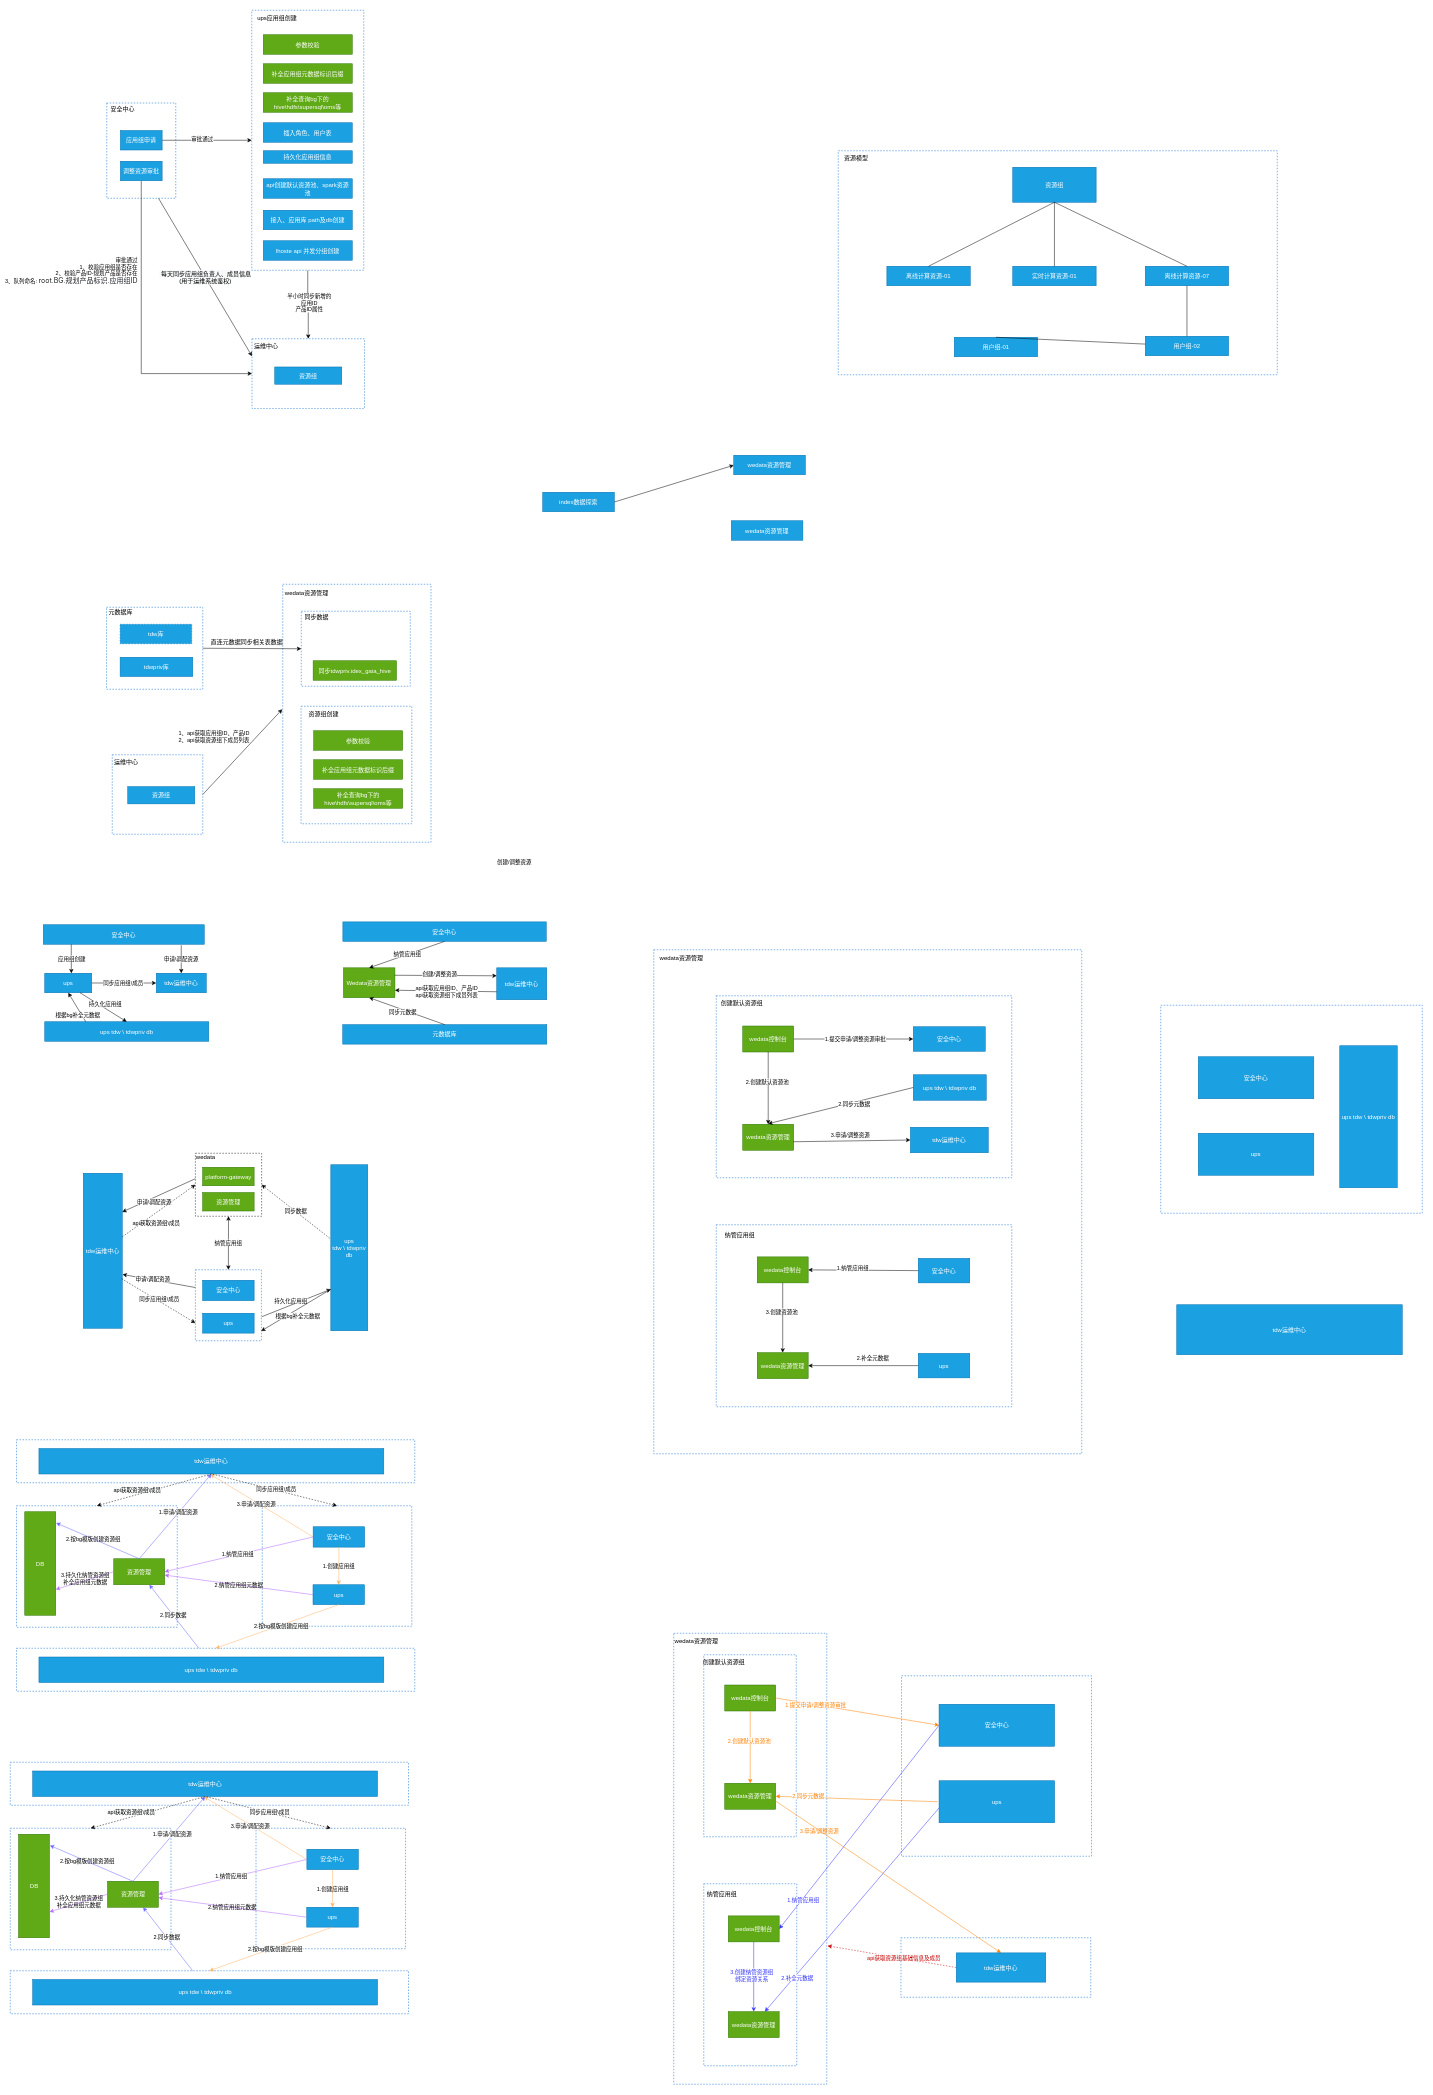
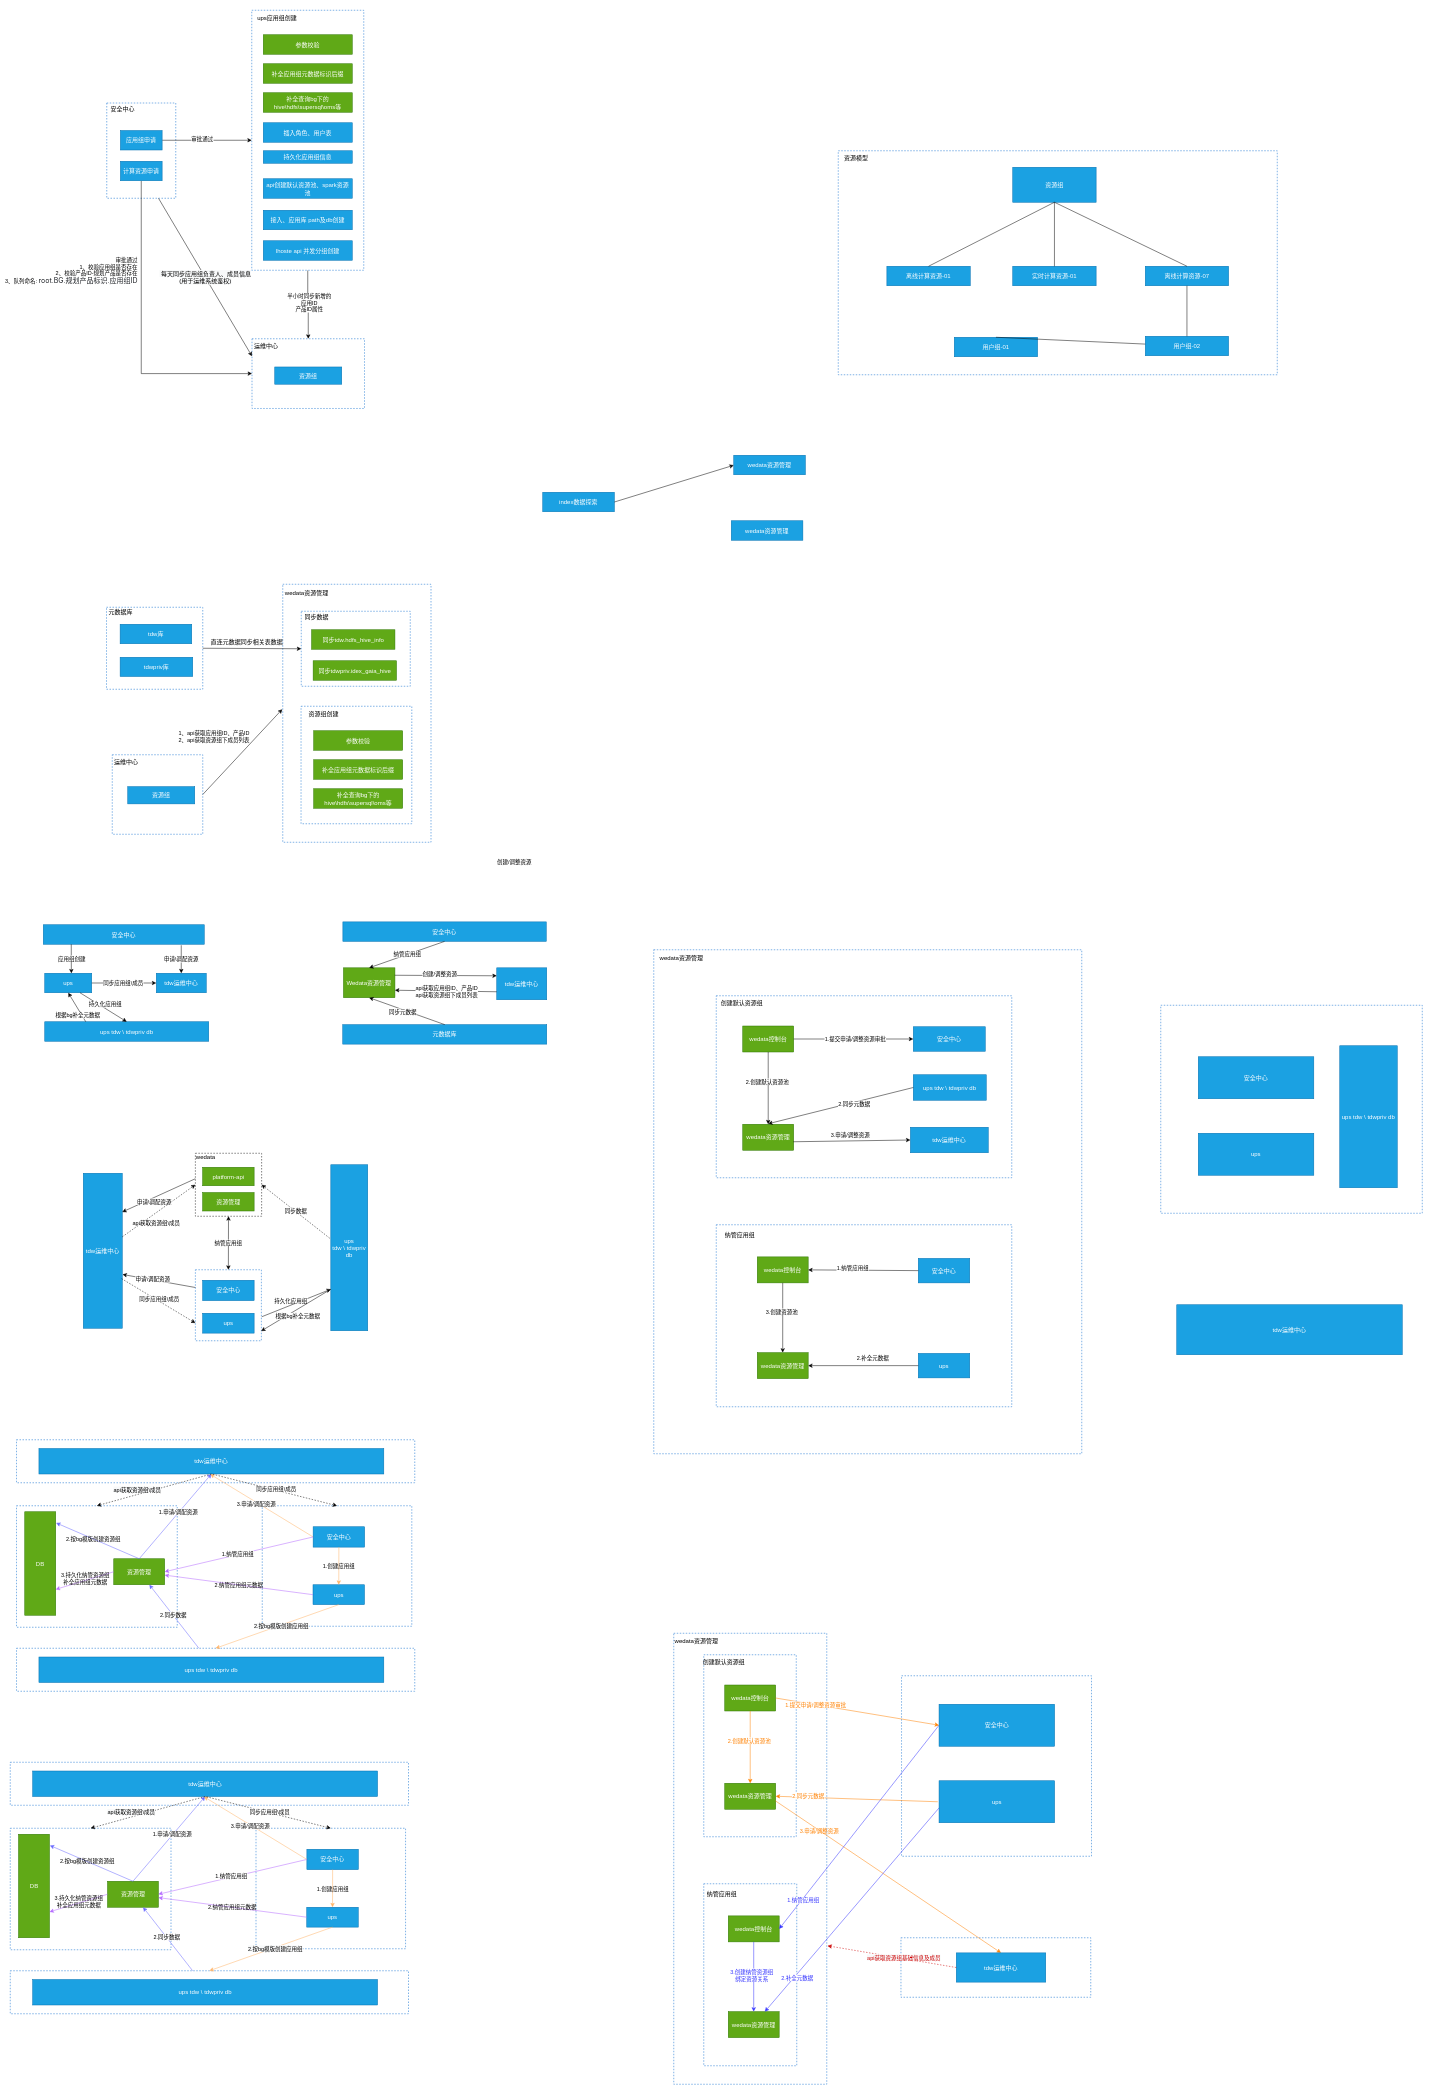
node "调整资源审批": label "调整资源审批" -> "计算资源申请"
node "tdw库": style dashed -> solid
node "同步tdw.hdfs_hive_info": added
node "platform-gateway": label "platform-gateway" -> "platform-api"
